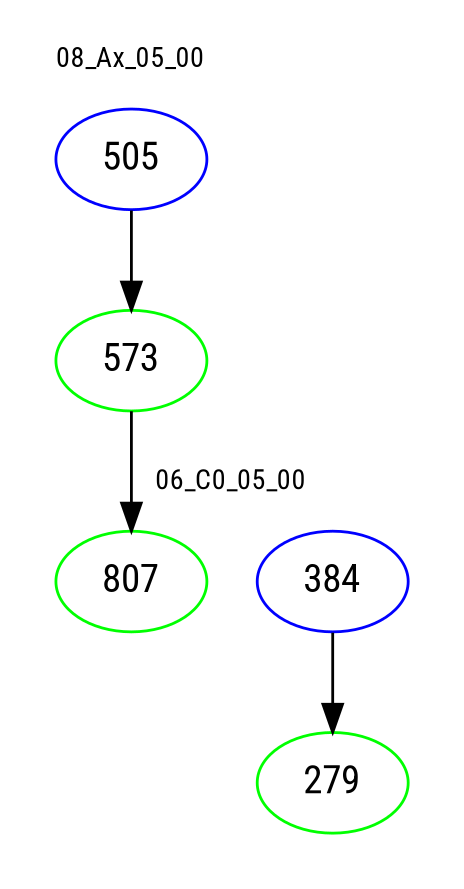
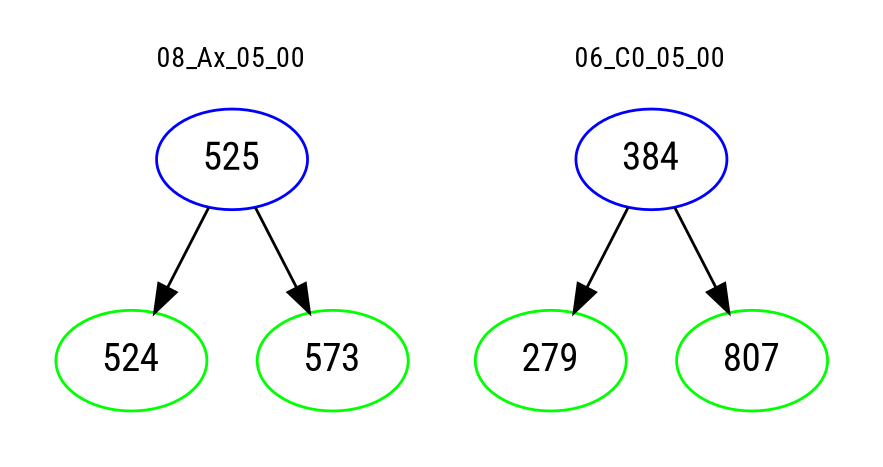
node "505": label "505" -> "525"
node "524": added
edge "573" -> "807": now "384" -> "807"
